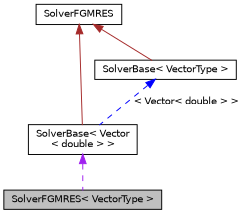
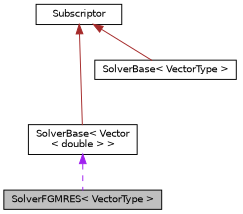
node "SolverFGMRES": label "SolverFGMRES" -> "Subscriptor"
edge "SolverBase< Vector < double > >" -> "SolverBase< VectorType >": removed, label "< Vector< double > >"
